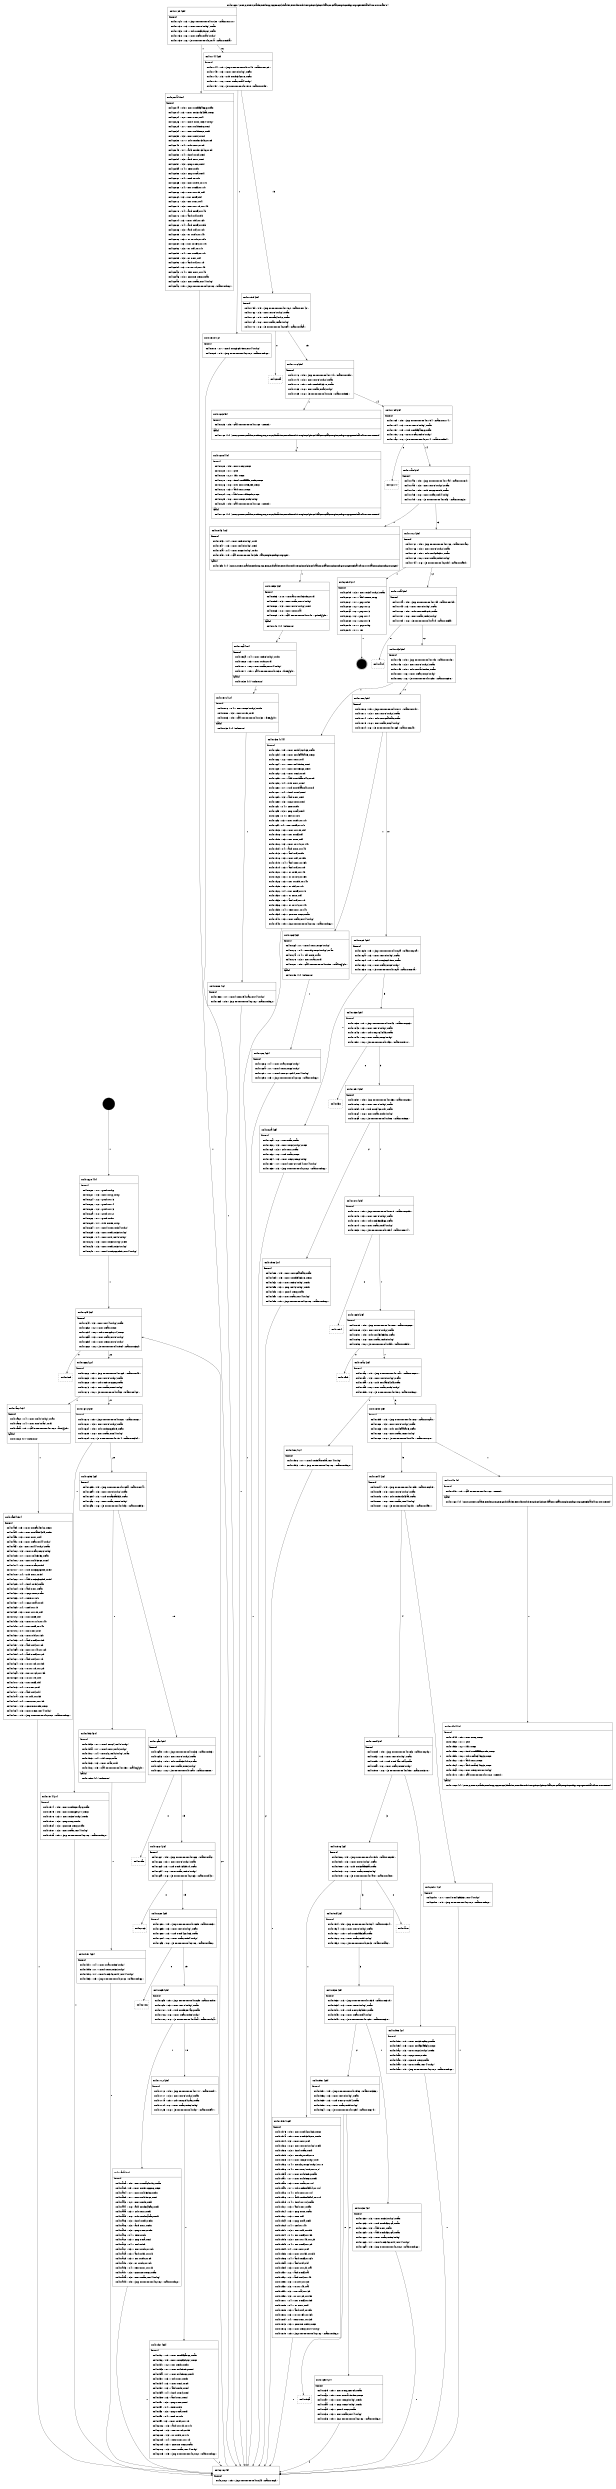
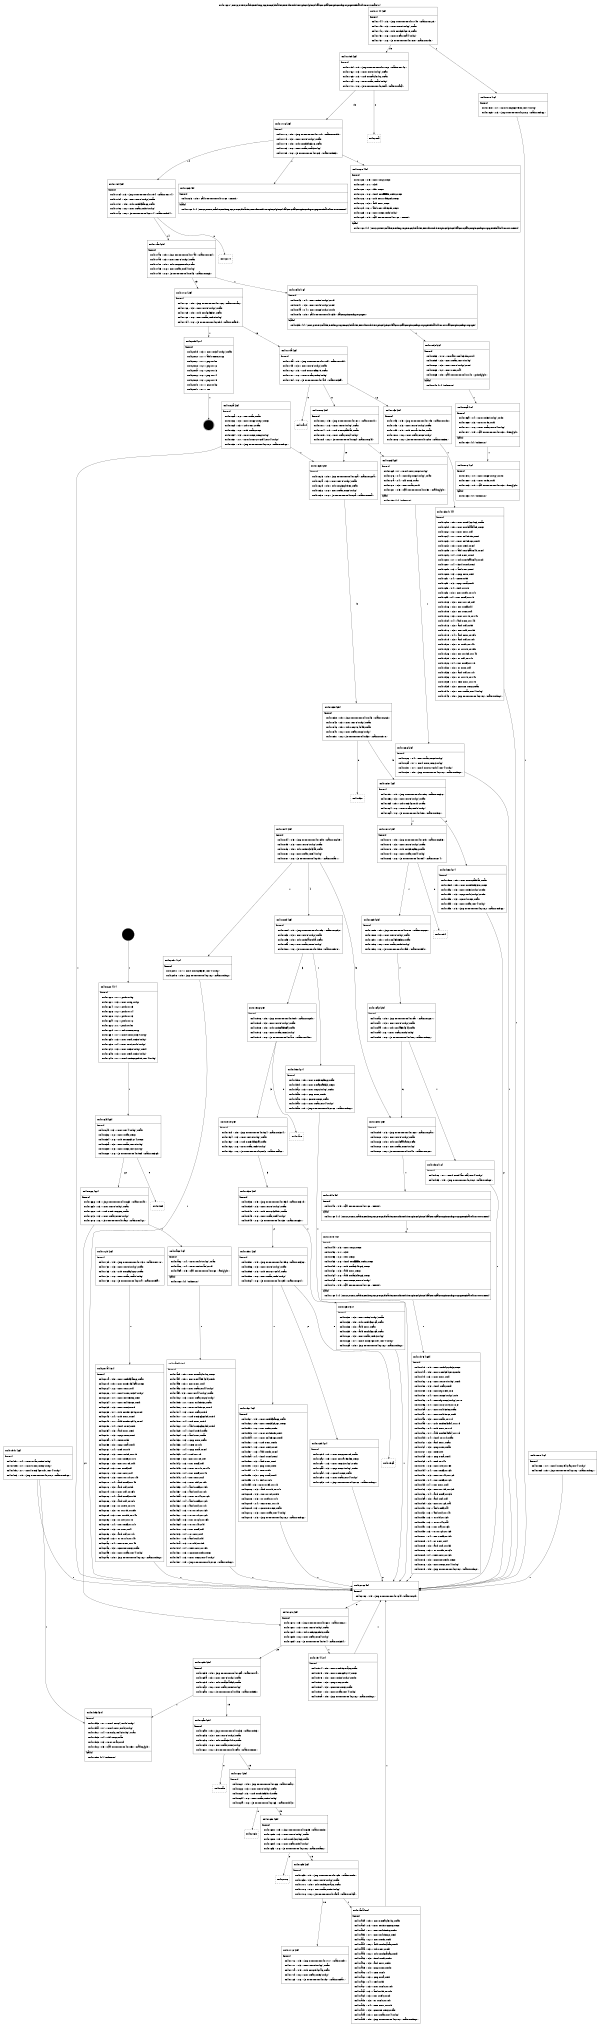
edge "0x40172b [25]" -> "0x401744 [25]": removed, label "16"
edge "0x401c03 [5]" -> "0x401c08 [40]": now "0x401776 [25]" -> "0x401c08 [40]"
edge "0x4017f3 [25]" -> "0x40180c [25]": now "0x4017da [25]" -> "0x40180c [25]"
edge "0x401e7c [12]" -> "0x401e88 [12]": removed, label "1"
edge "0x401825 [25]" -> "0x401e2a [25]": reversed
node "0x401fbb": removed
edge "0x4018bb [25]" -> "0x4018d4 [25]": reversed
edge "0x401bb3 [30]" -> "0x401bd1 [23]": reversed
edge "0x402182 [5]" -> "0x40164f [23]": now "0x402182 [5]" -> "0x40167c [25]"
edge "0x401906 [25]" -> "0x401d75 [169]": now "0x401d4d [40]" -> "0x401d75 [169]"
edge "0x401712 [25]" -> "0x401fc7 [83]": now "0x401951 [25]" -> "0x401fc7 [83]"
edge "0x401c9d [27]" -> "0x402182 [5]": label " 4" -> " 2"
